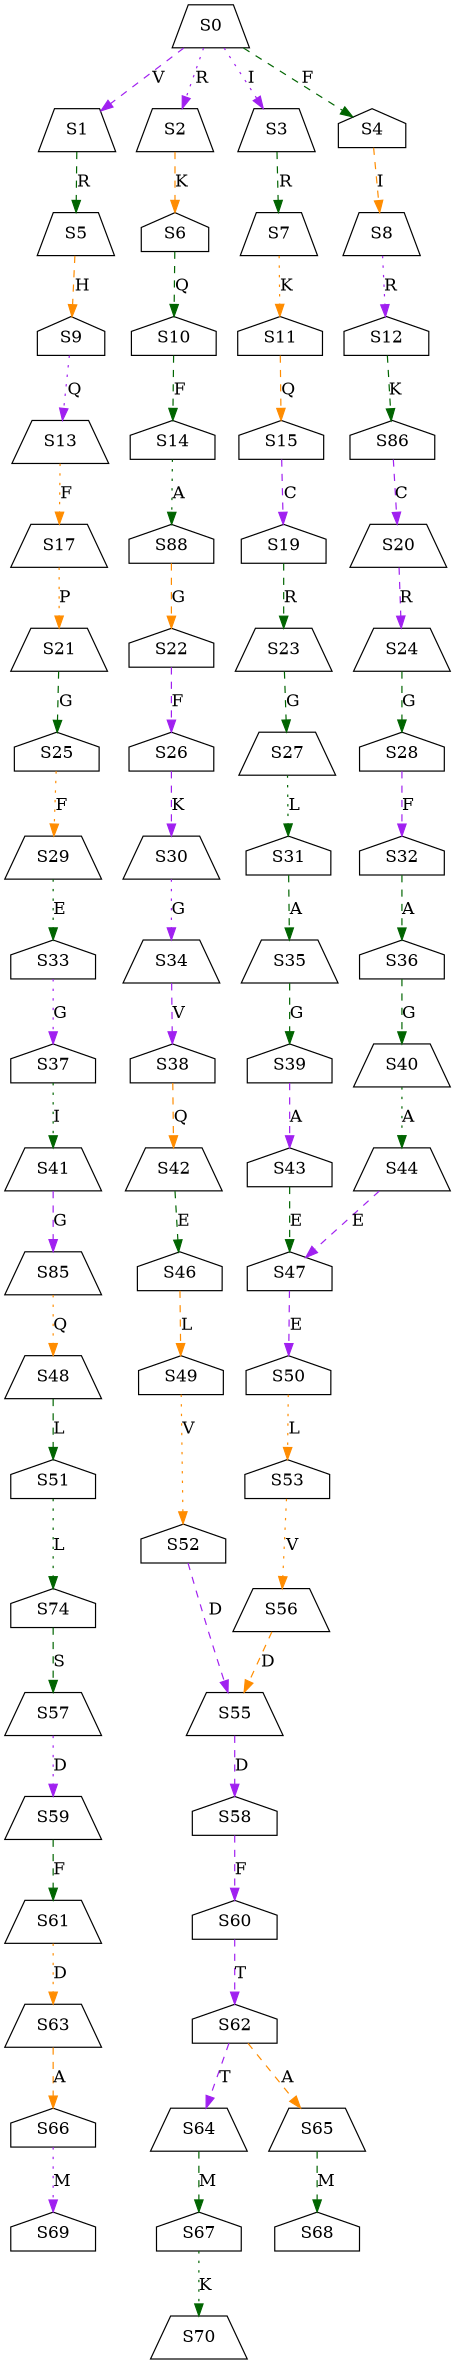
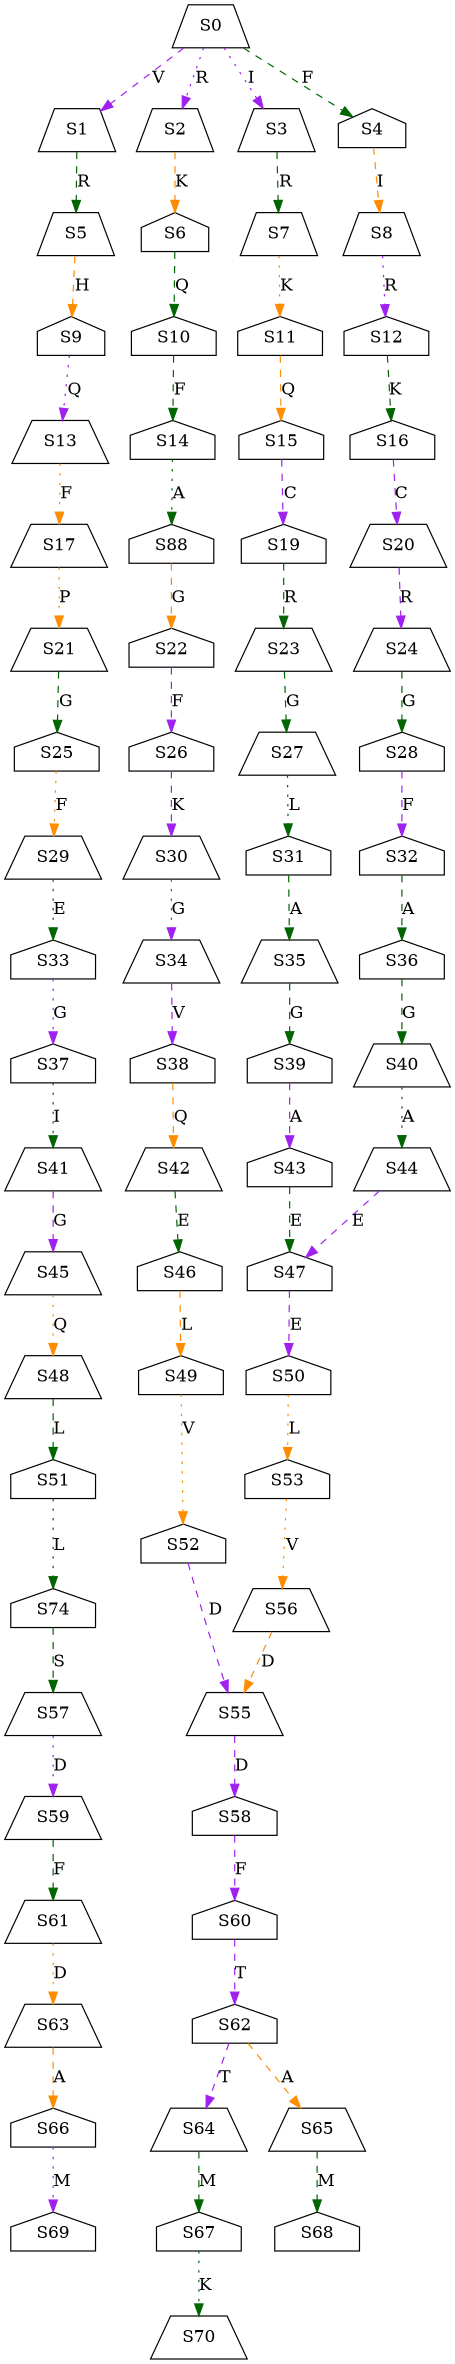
node "S86": label "S86" -> "S16"
node "S85": label "S85" -> "S45"
